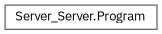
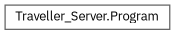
node "Server_Server.Program": label "Server_Server.Program" -> "Traveller_Server.Program"
